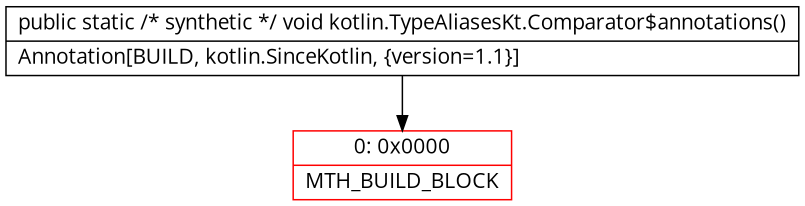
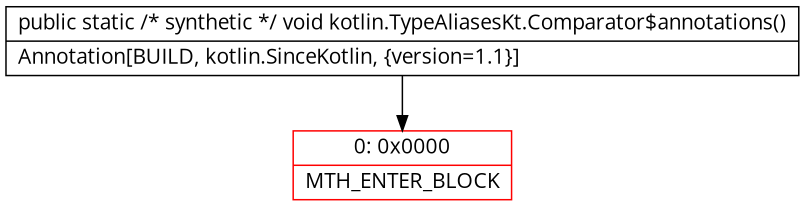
node "0: 0x0000": text "MTH_BUILD_BLOCK" -> "MTH_ENTER_BLOCK"
